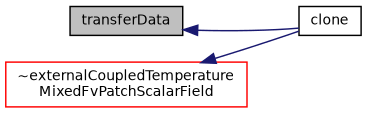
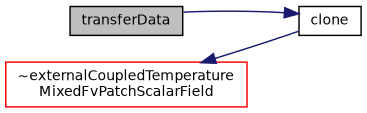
edge "clone" -> "transferData": reversed
